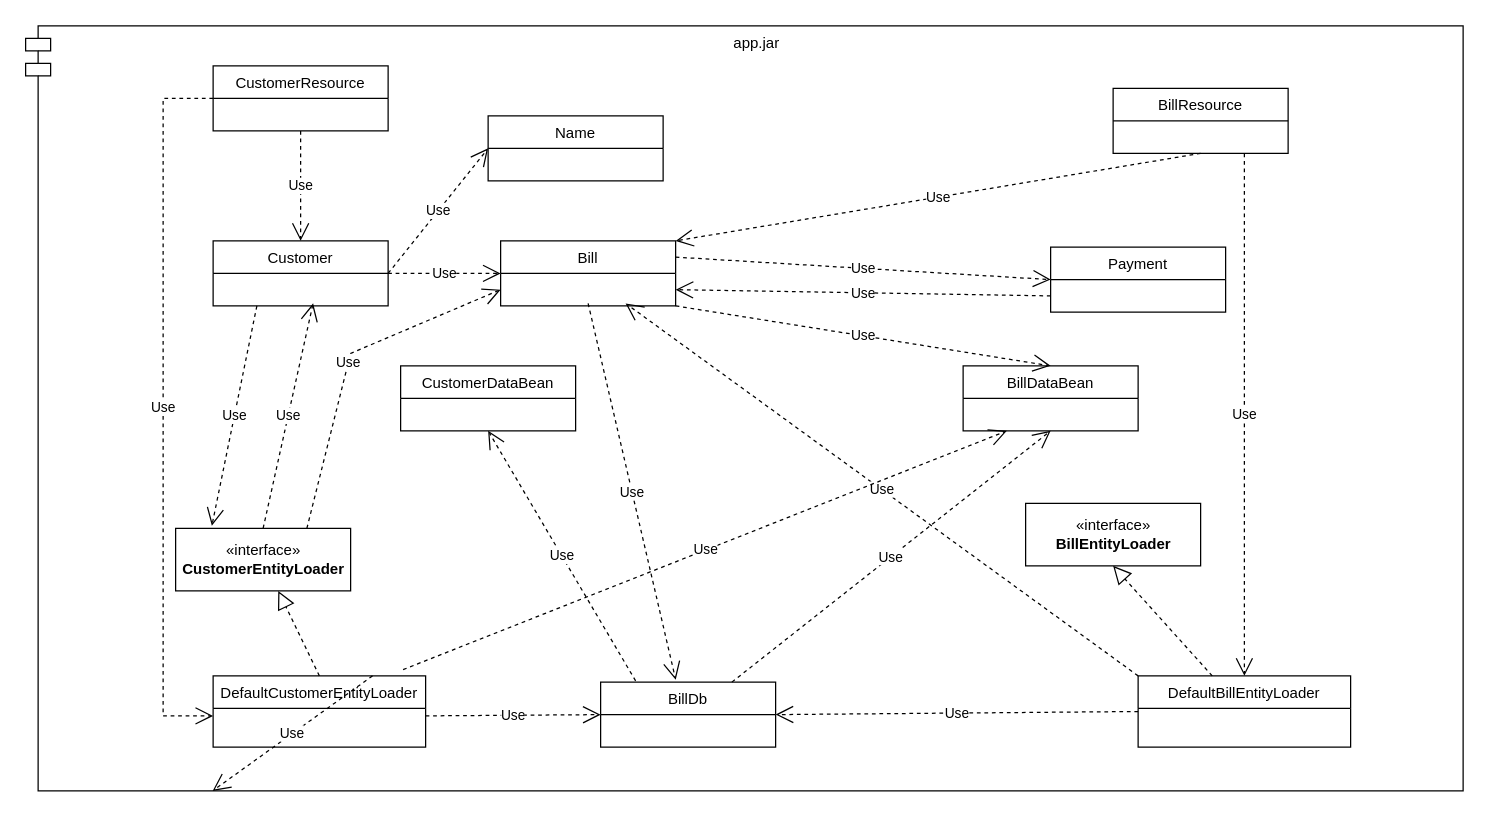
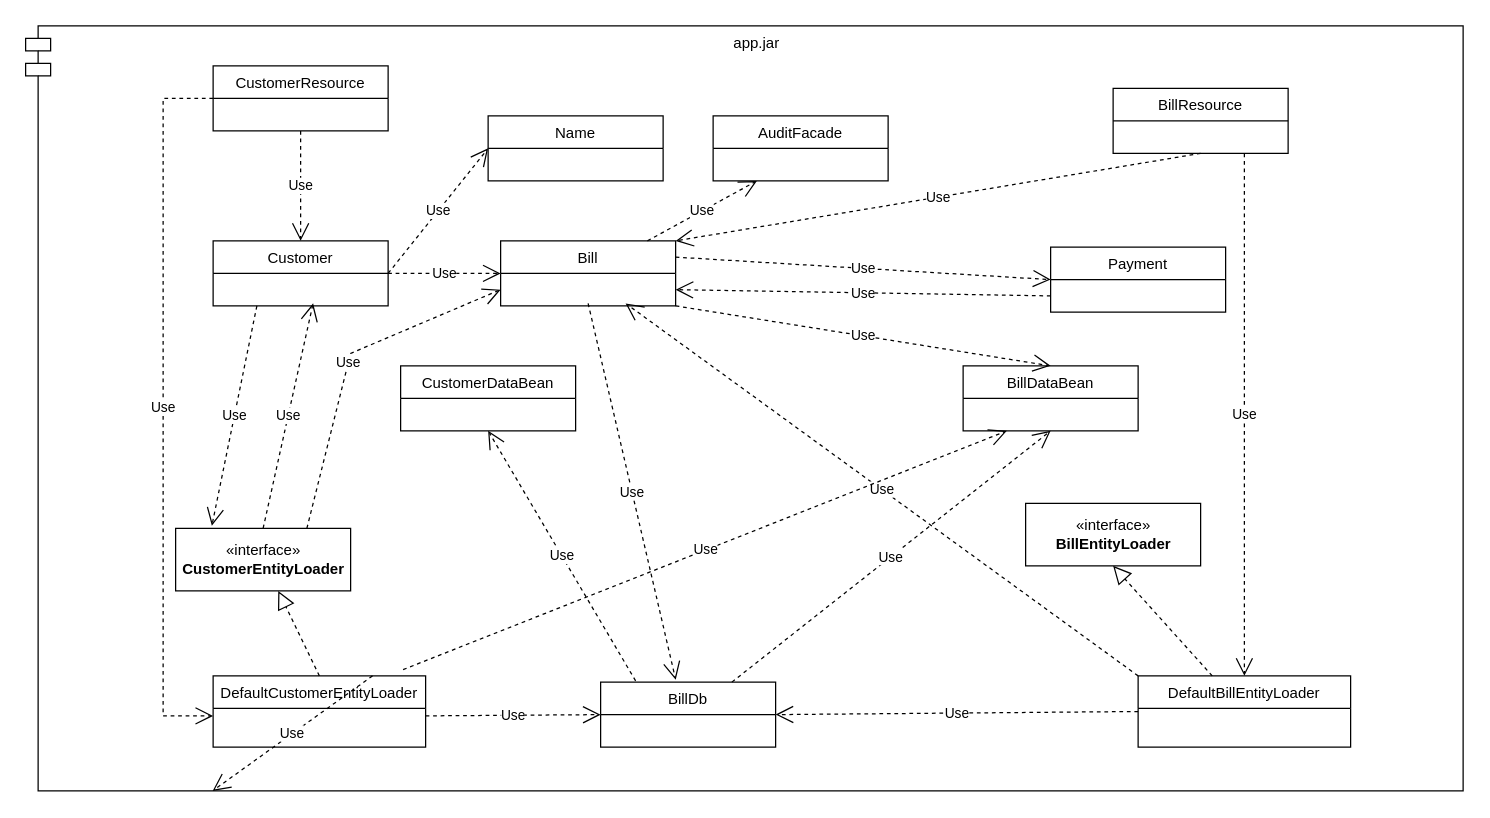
node "AuditFacade": added
edge "Bill" -> "AuditFacade": added, label "Use"
